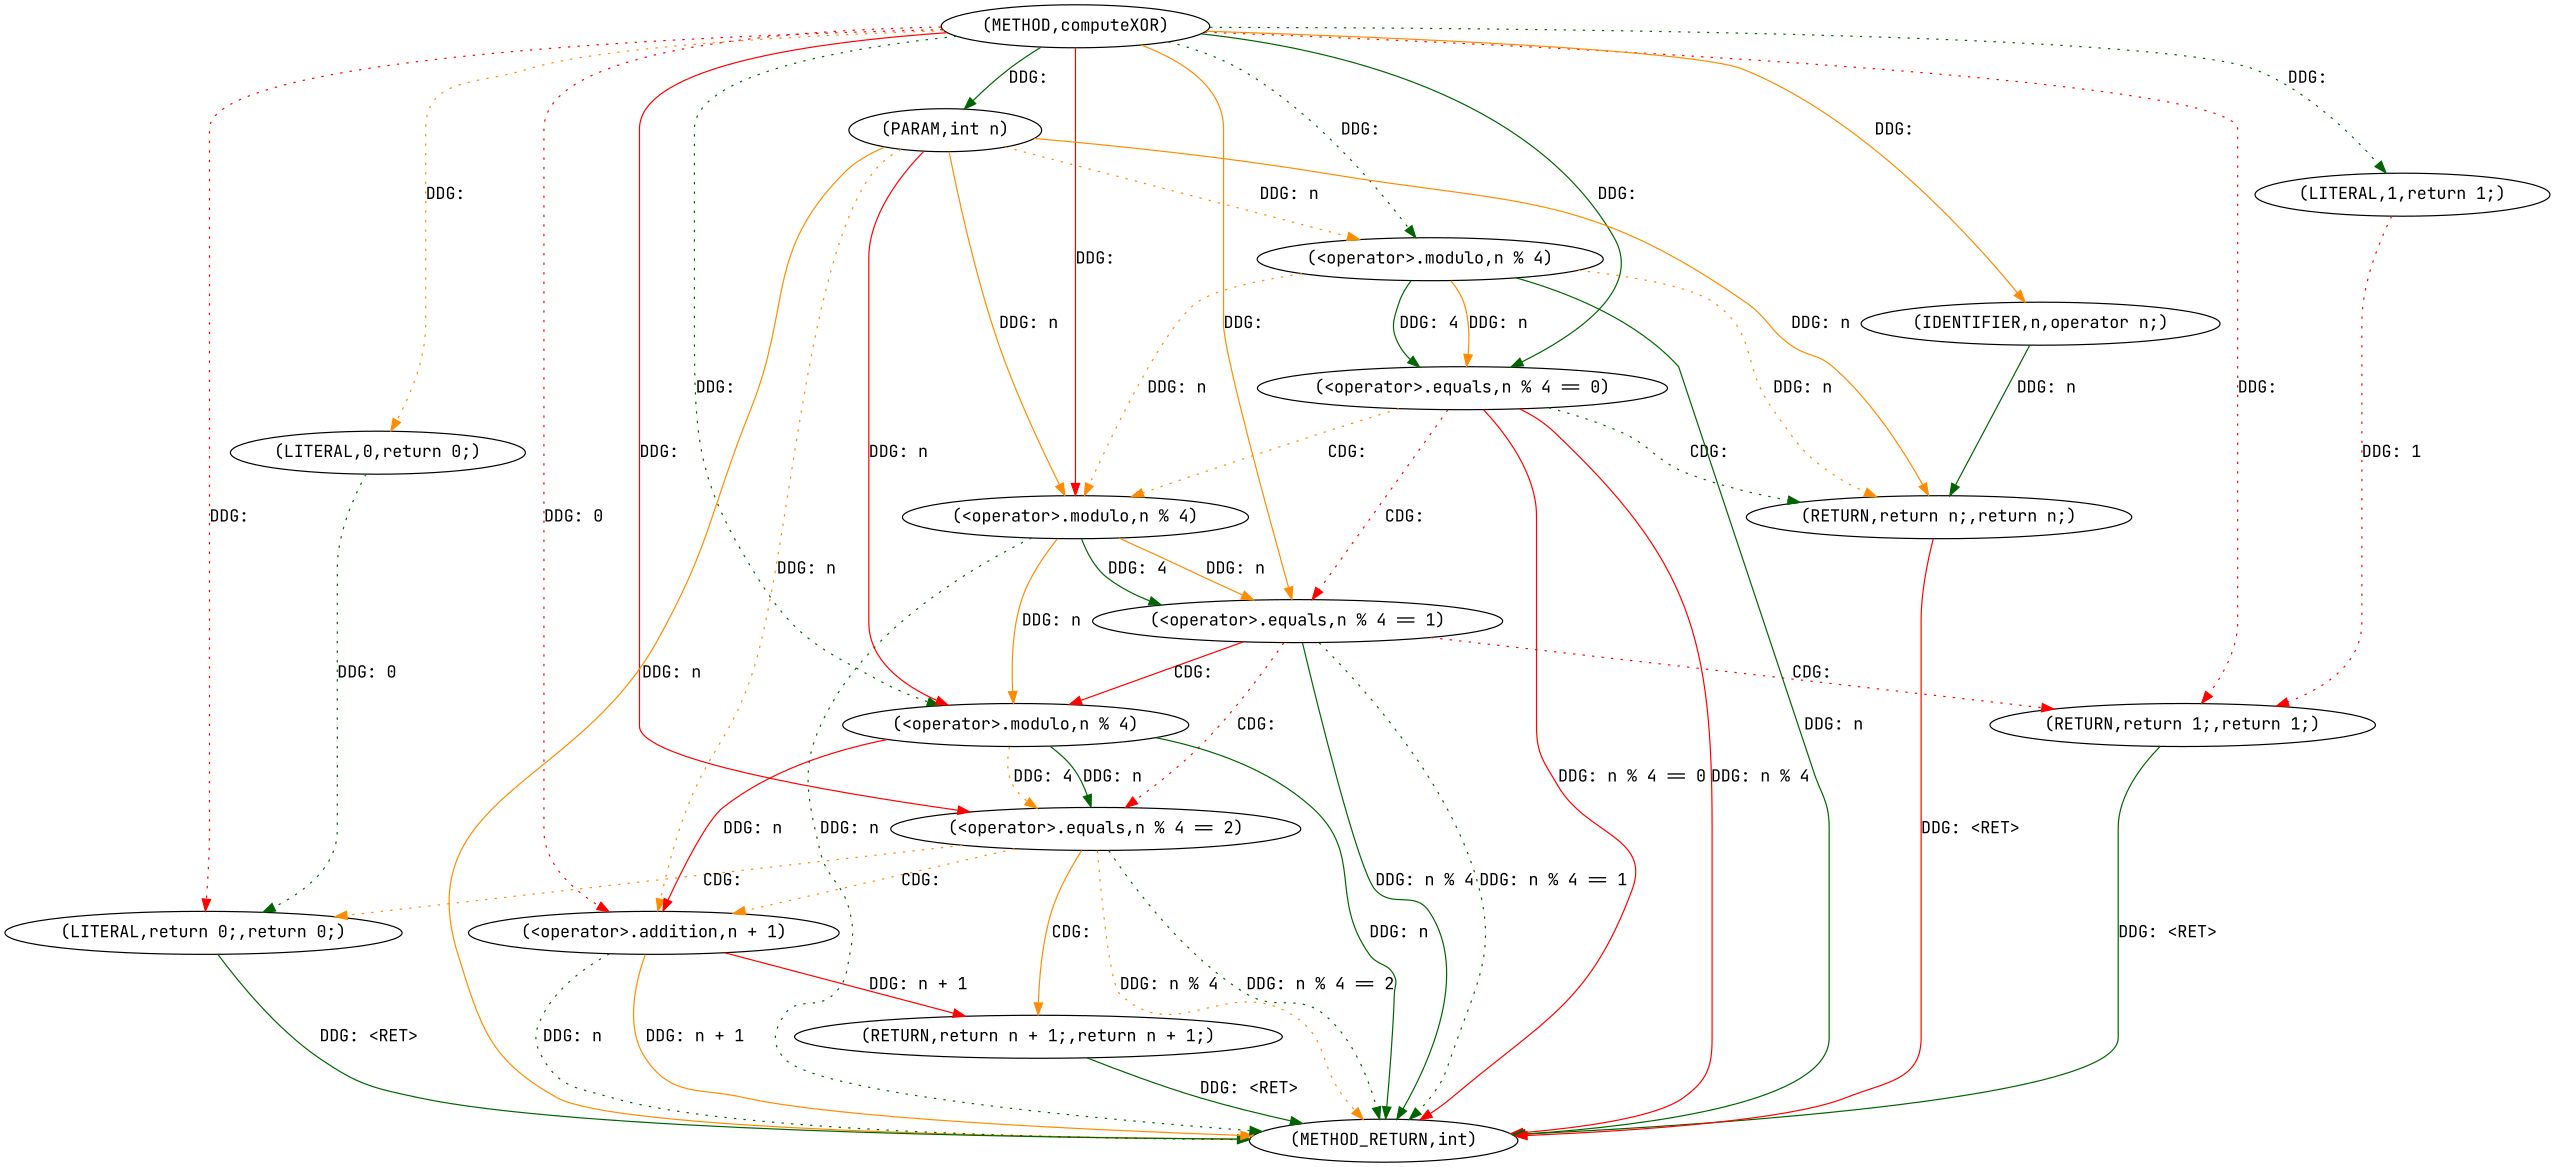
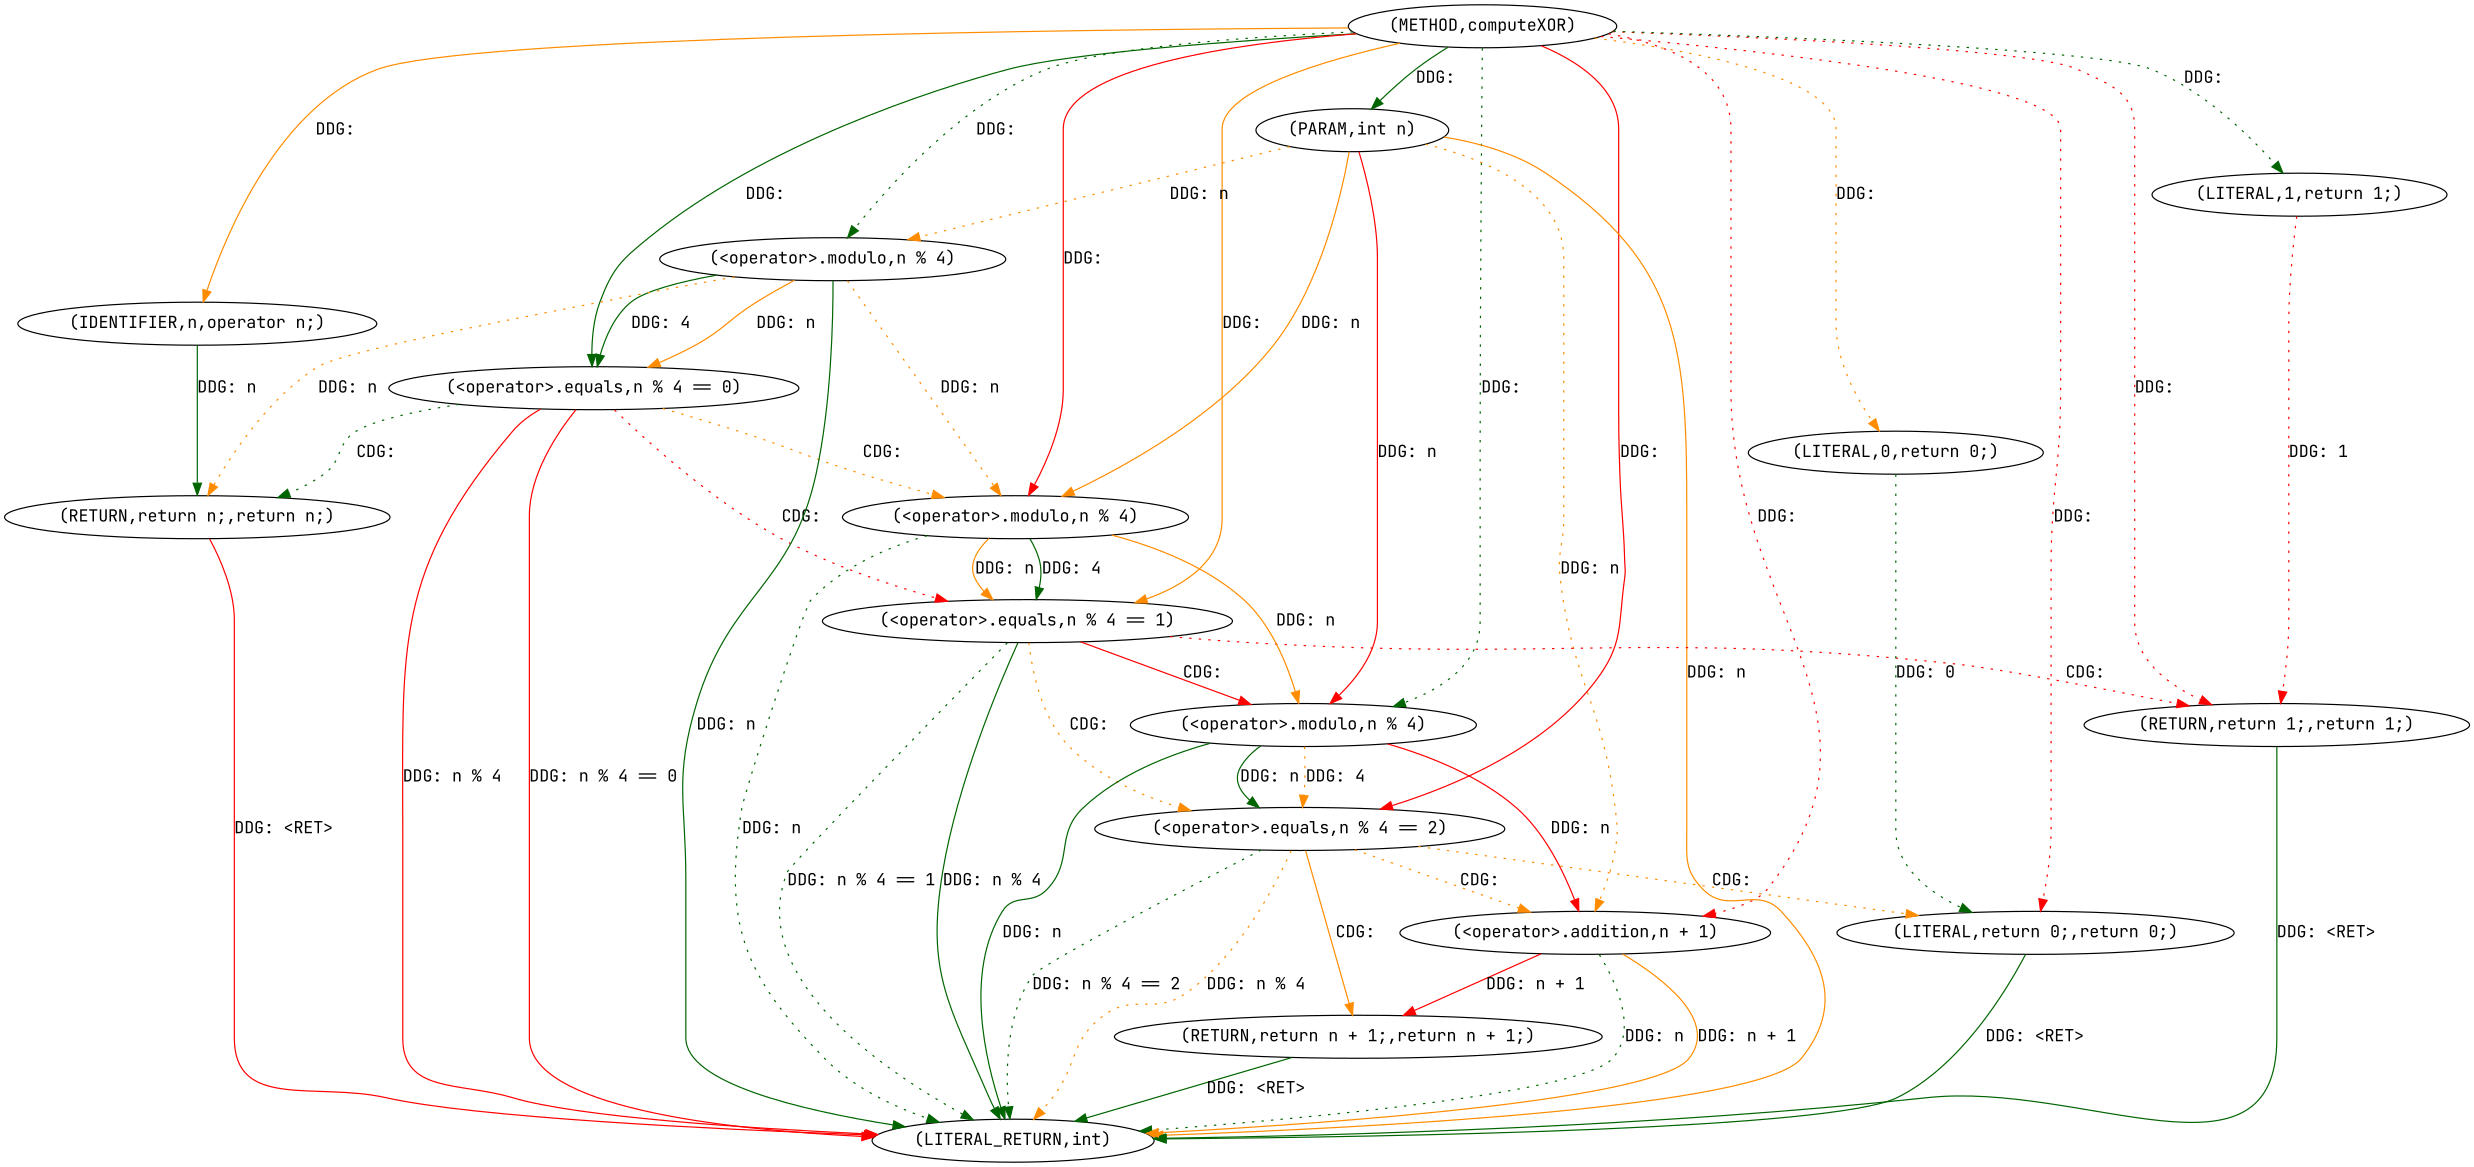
edge "(PARAM,int n)" -> "(RETURN,return n;,return n;)": removed, label "DDG: n"
edge "(METHOD,computeXOR)" -> "(<operator>.addition,n + 1)": label "DDG: 0" -> "DDG: "
edge "(<operator>.equals,n % 4 == 1)" -> "(<operator>.equals,n % 4 == 2)": color red -> darkorange
node "(METHOD_RETURN,int)": label "(METHOD_RETURN,int)" -> "(LITERAL_RETURN,int)"
